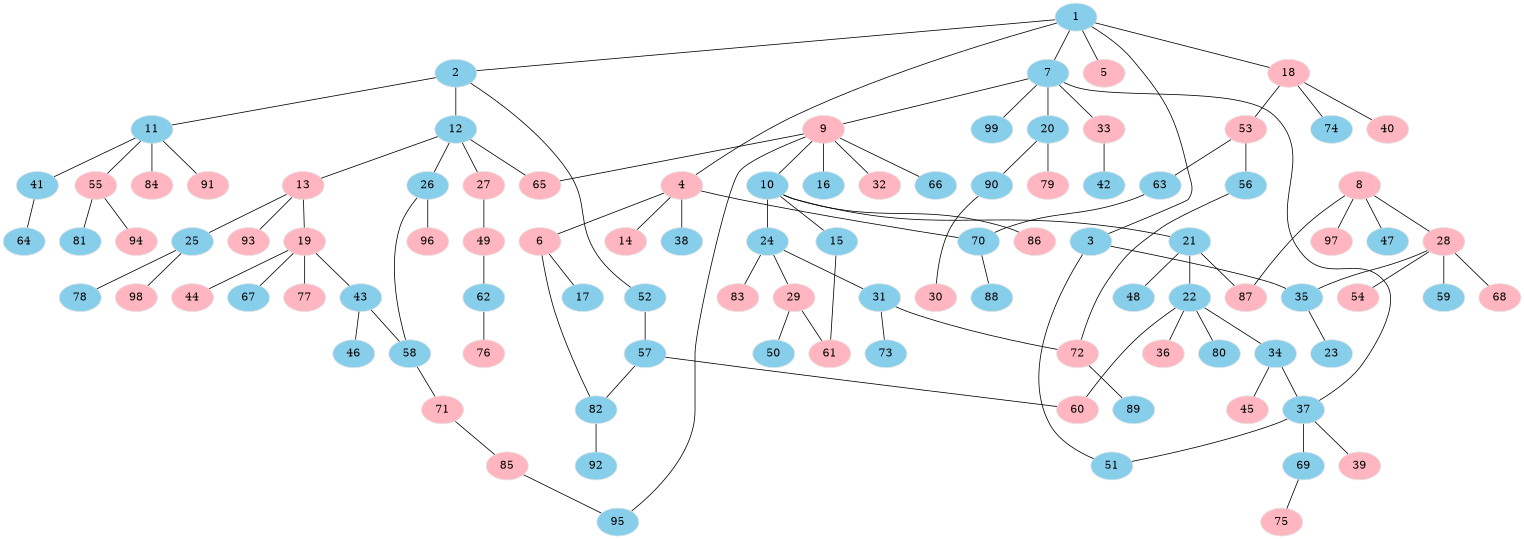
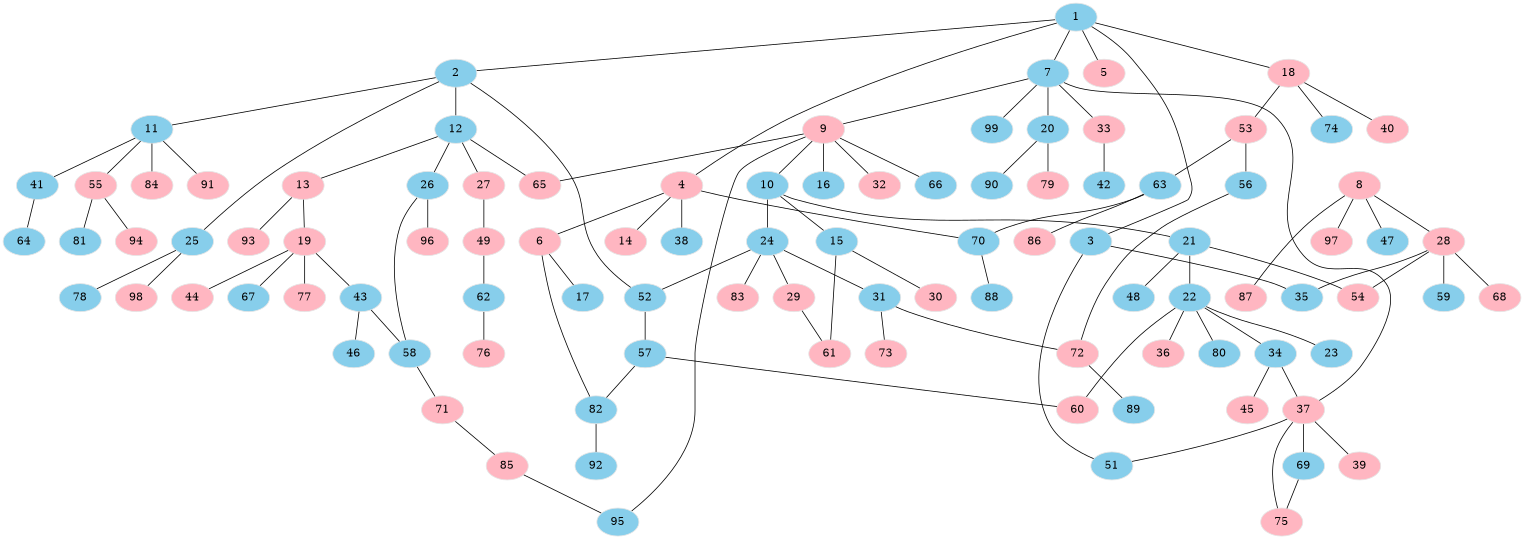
edge "13" -- "25": now "2" -- "25"
edge "10" -- "86": now "63" -- "86"
edge "90" -- "30": now "15" -- "30"
edge "24" -- "52": added
edge "21" -- "87": now "21" -- "54"
edge "35" -- "23": now "22" -- "23"
node "50": removed
node "73": fillcolor skyblue -> lightpink
node "37": fillcolor skyblue -> lightpink
edge "37" -- "75": added
